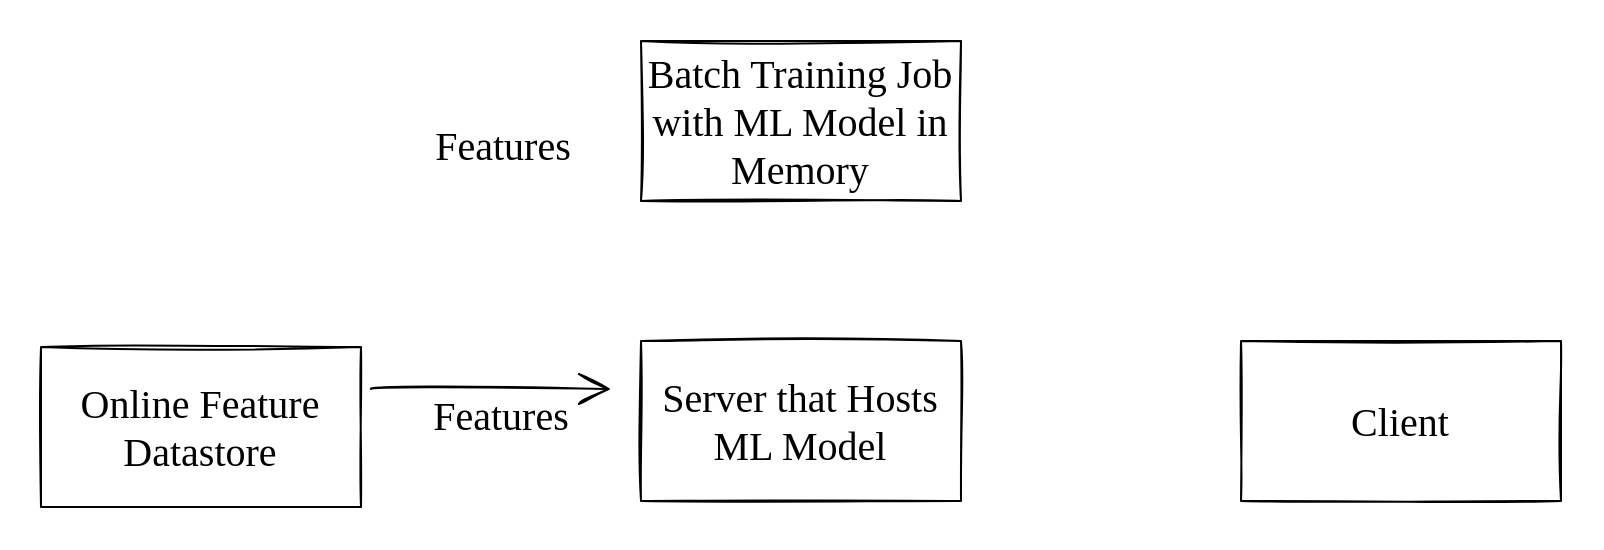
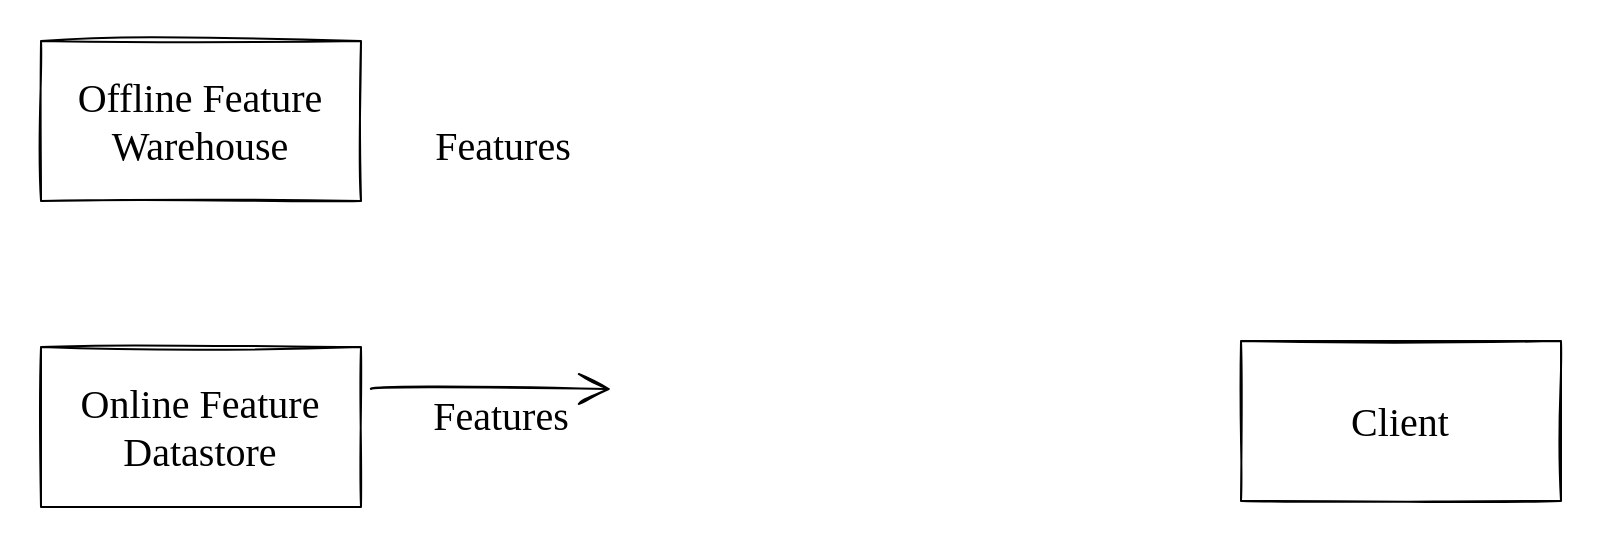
node "Offline Feature Warehouse": added
node "Batch Training Job with ML Model in Memory": removed
node "Server that Hosts ML Model": removed
